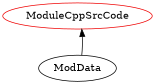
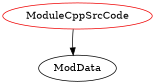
edge "ModData" -> "ModuleCppSrcCode": reversed
